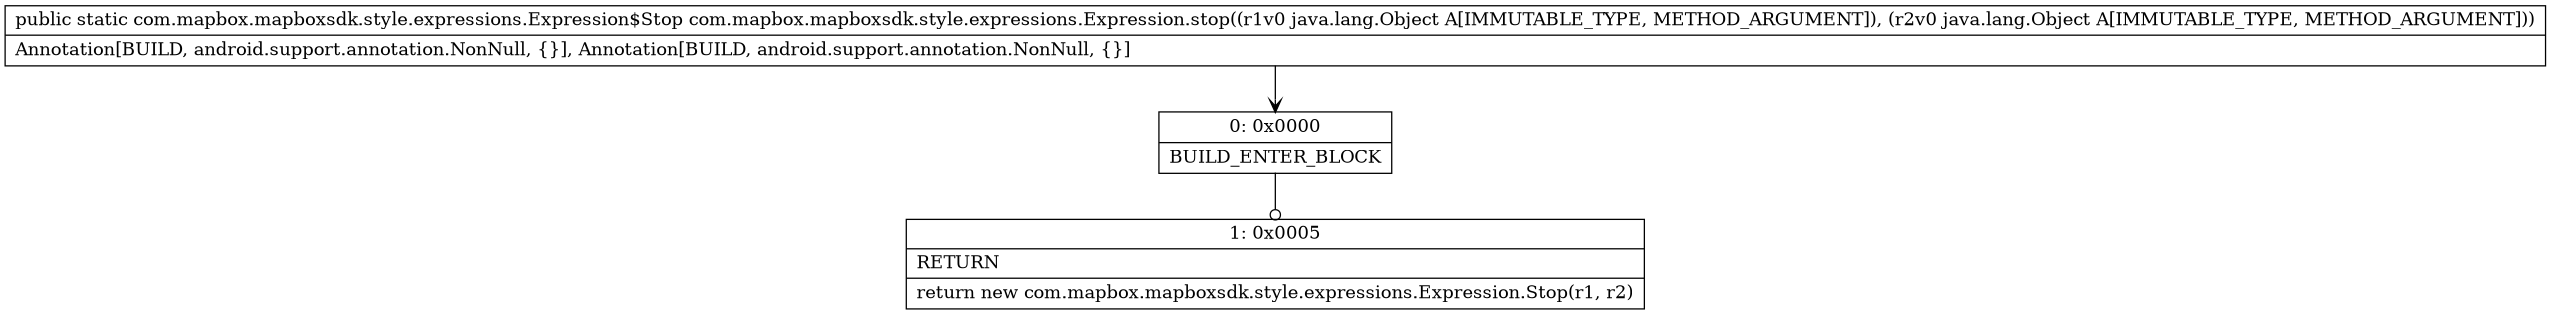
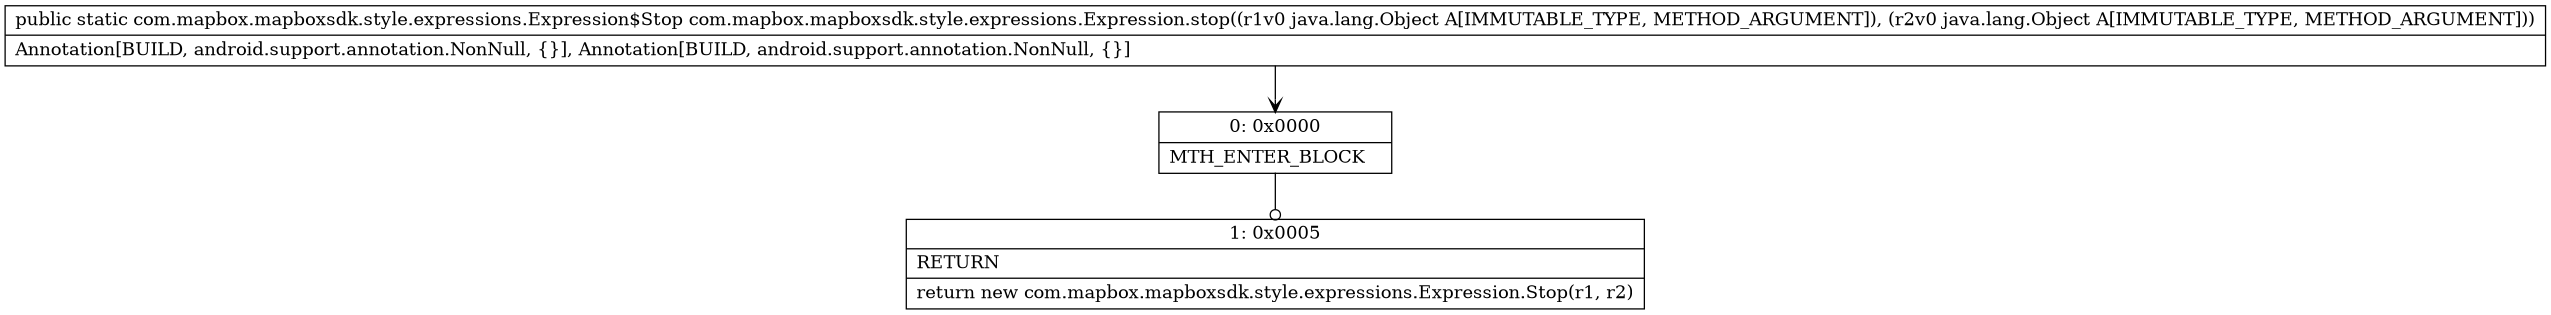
node "0: 0x0000": text "BUILD_ENTER_BLOCK" -> "MTH_ENTER_BLOCK"
